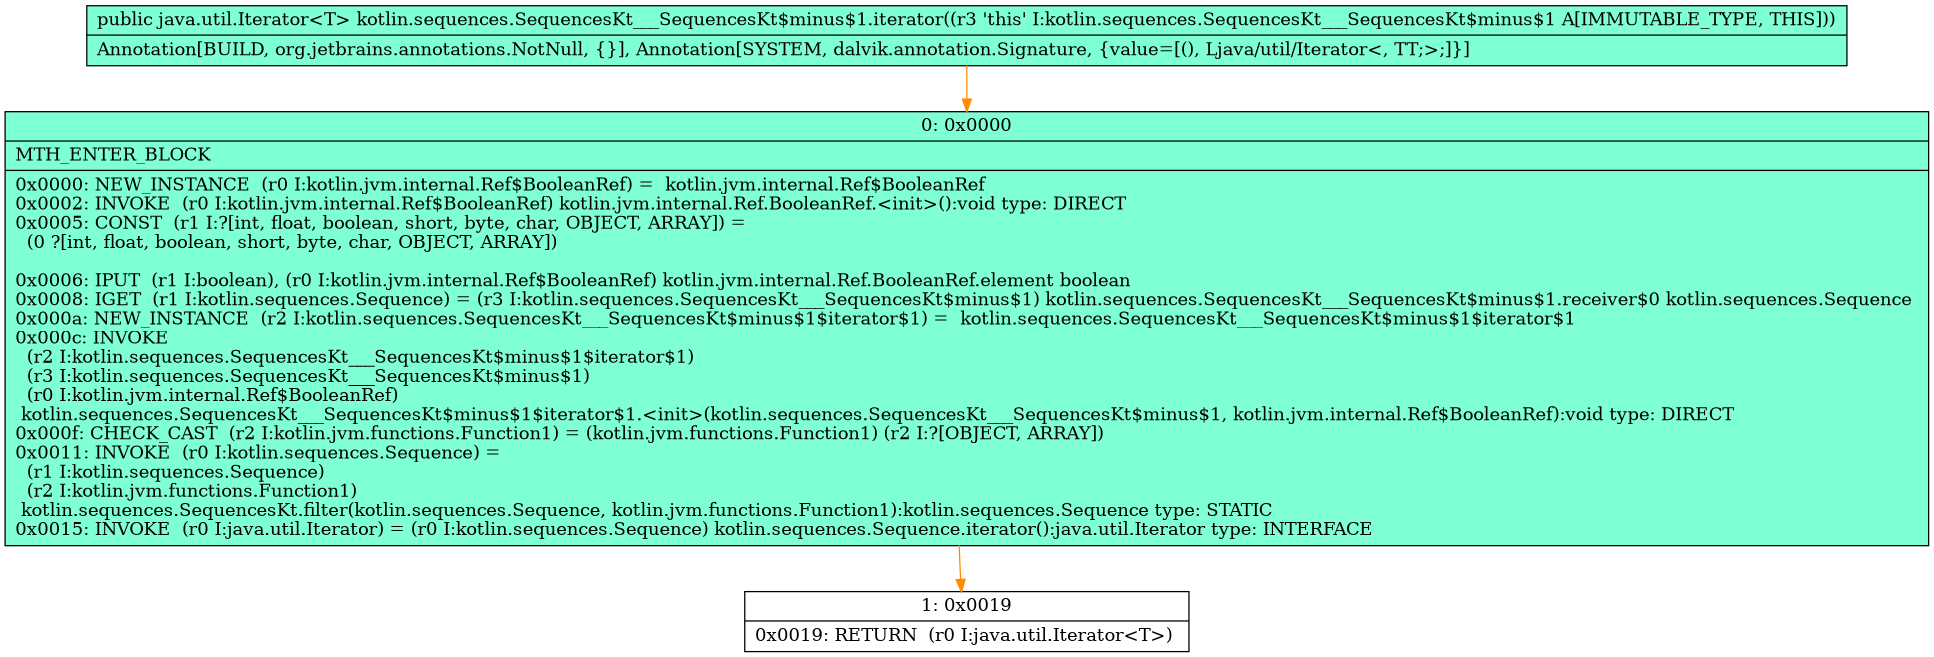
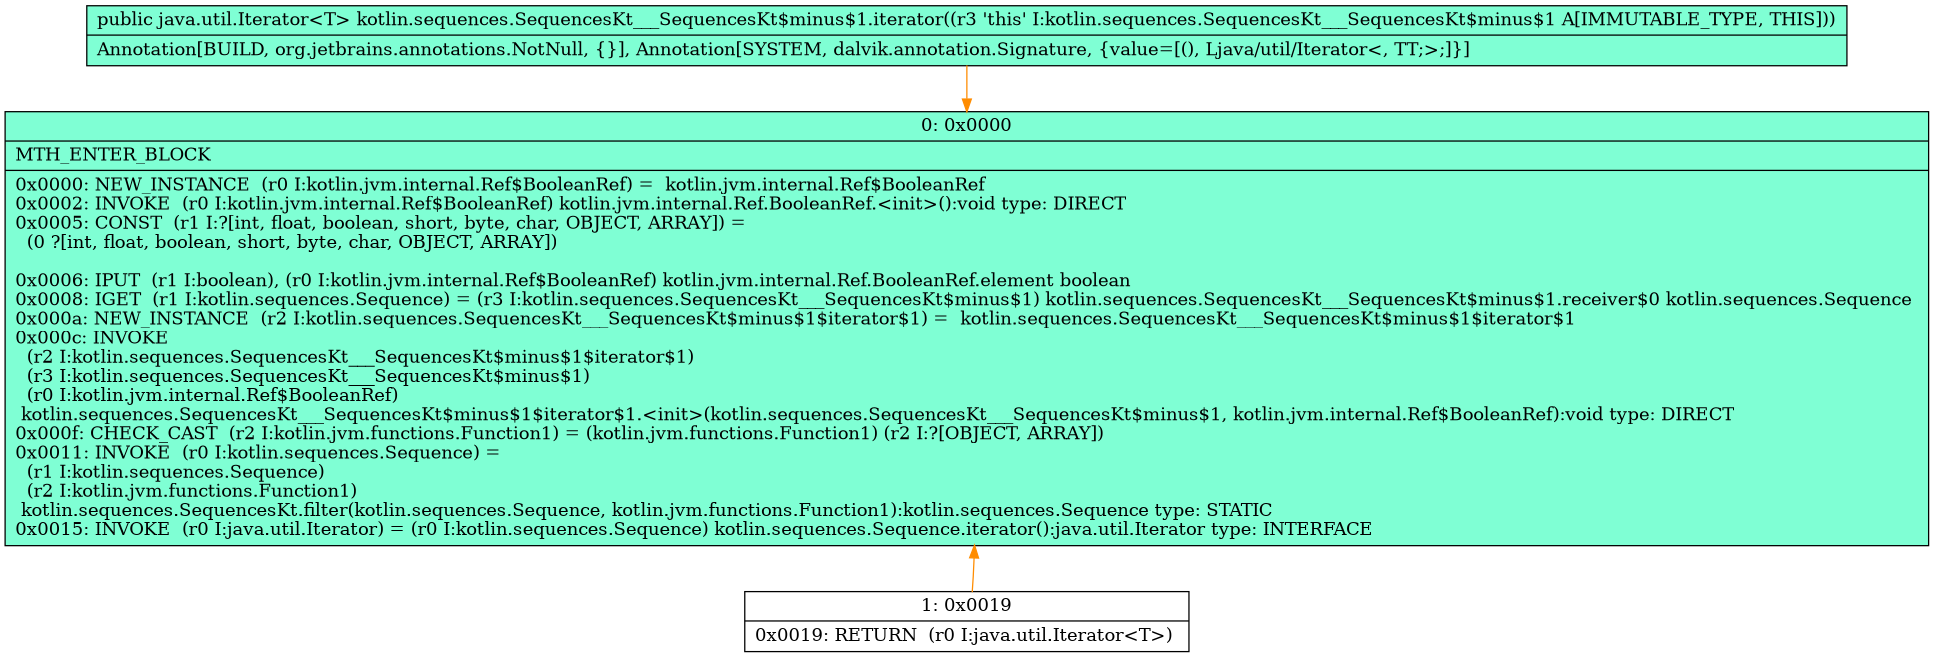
edge "0: 0x0000" -> "1: 0x0019": reversed
